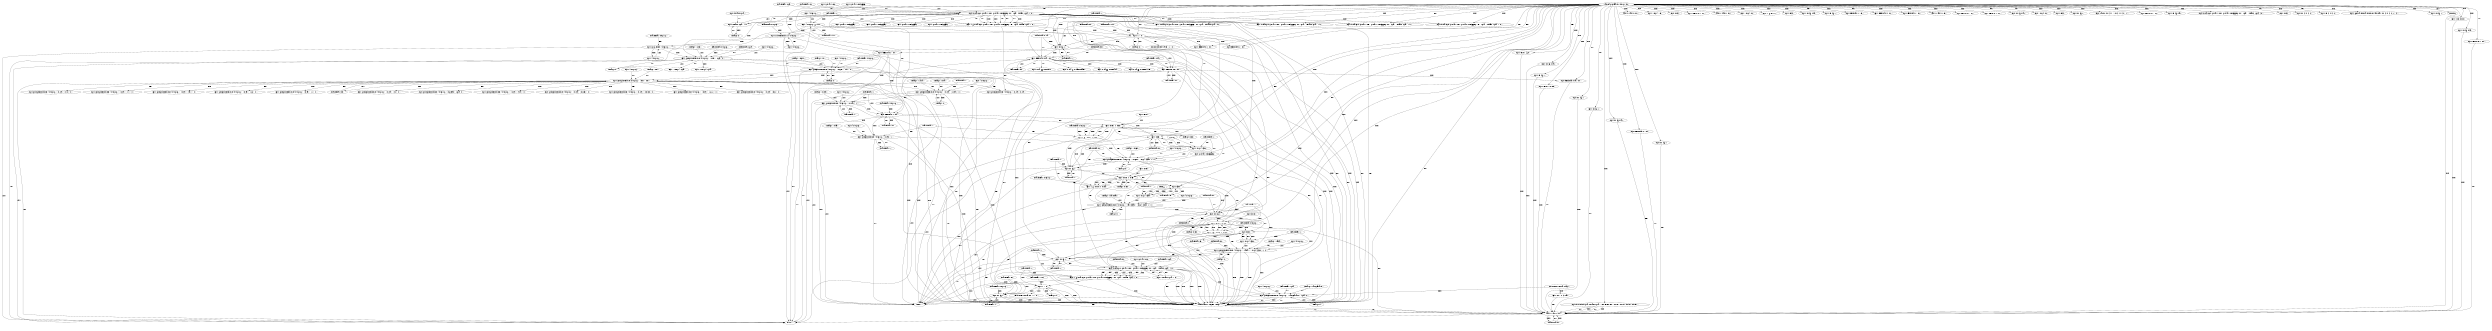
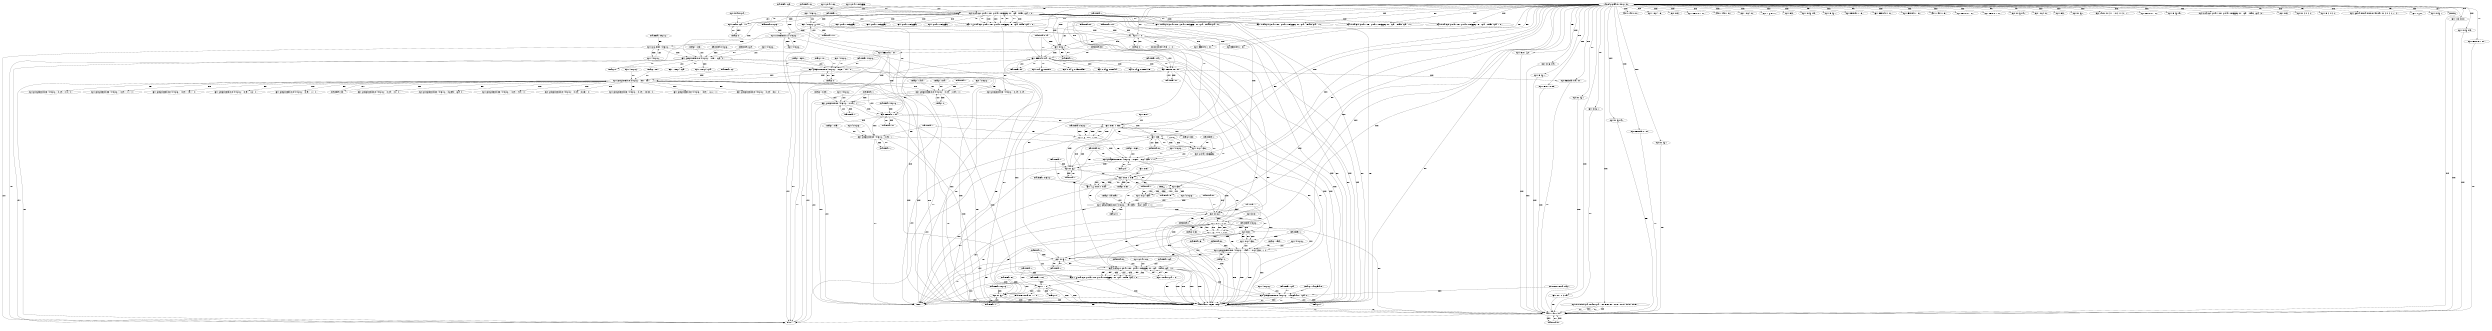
node "(Call,p = cp)": added
node "(Identifier,raw)": added
edge "(ControlStructure,break;)" -> "(Call,cp < p + dlen)": now "(MethodParameterIn,u_char *cp)" -> "(Call,cp < p + dlen)"
